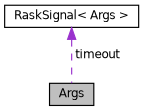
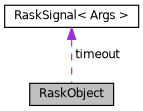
node "Args": label "Args" -> "RaskObject"
